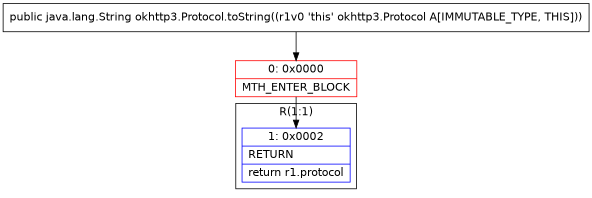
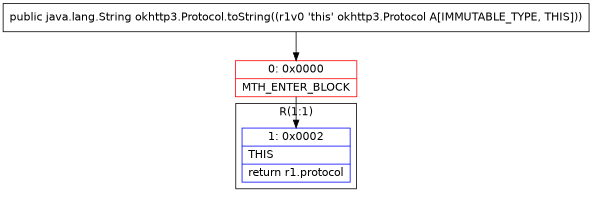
node "1: 0x0002": text "RETURN" -> "THIS"
